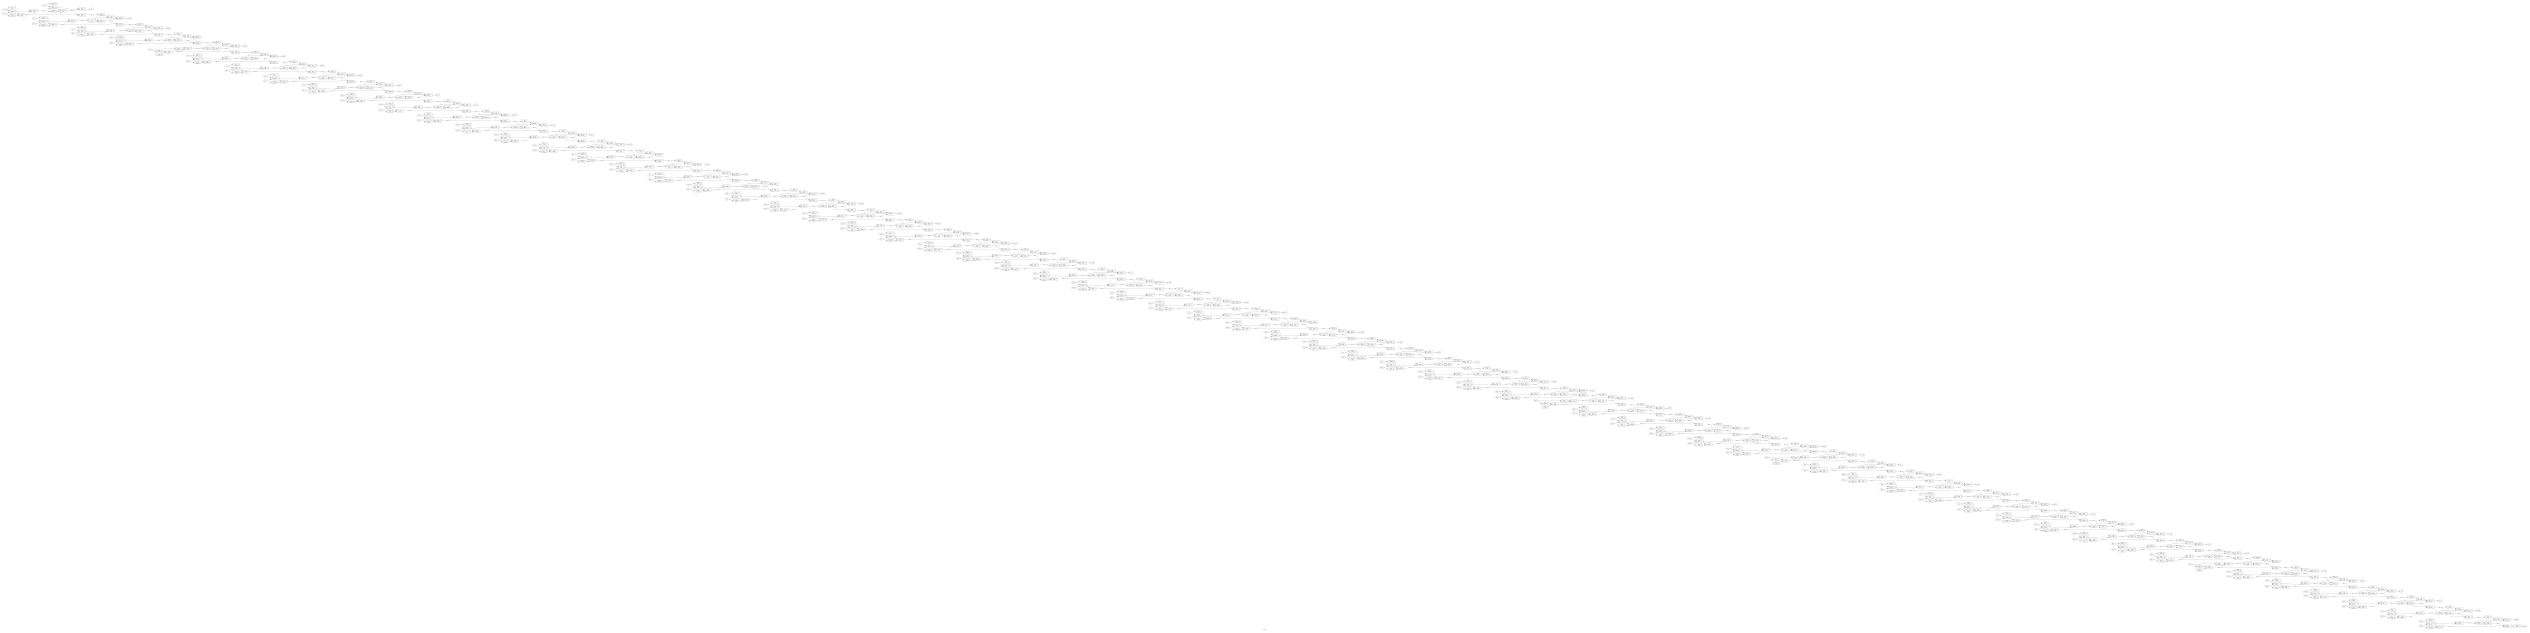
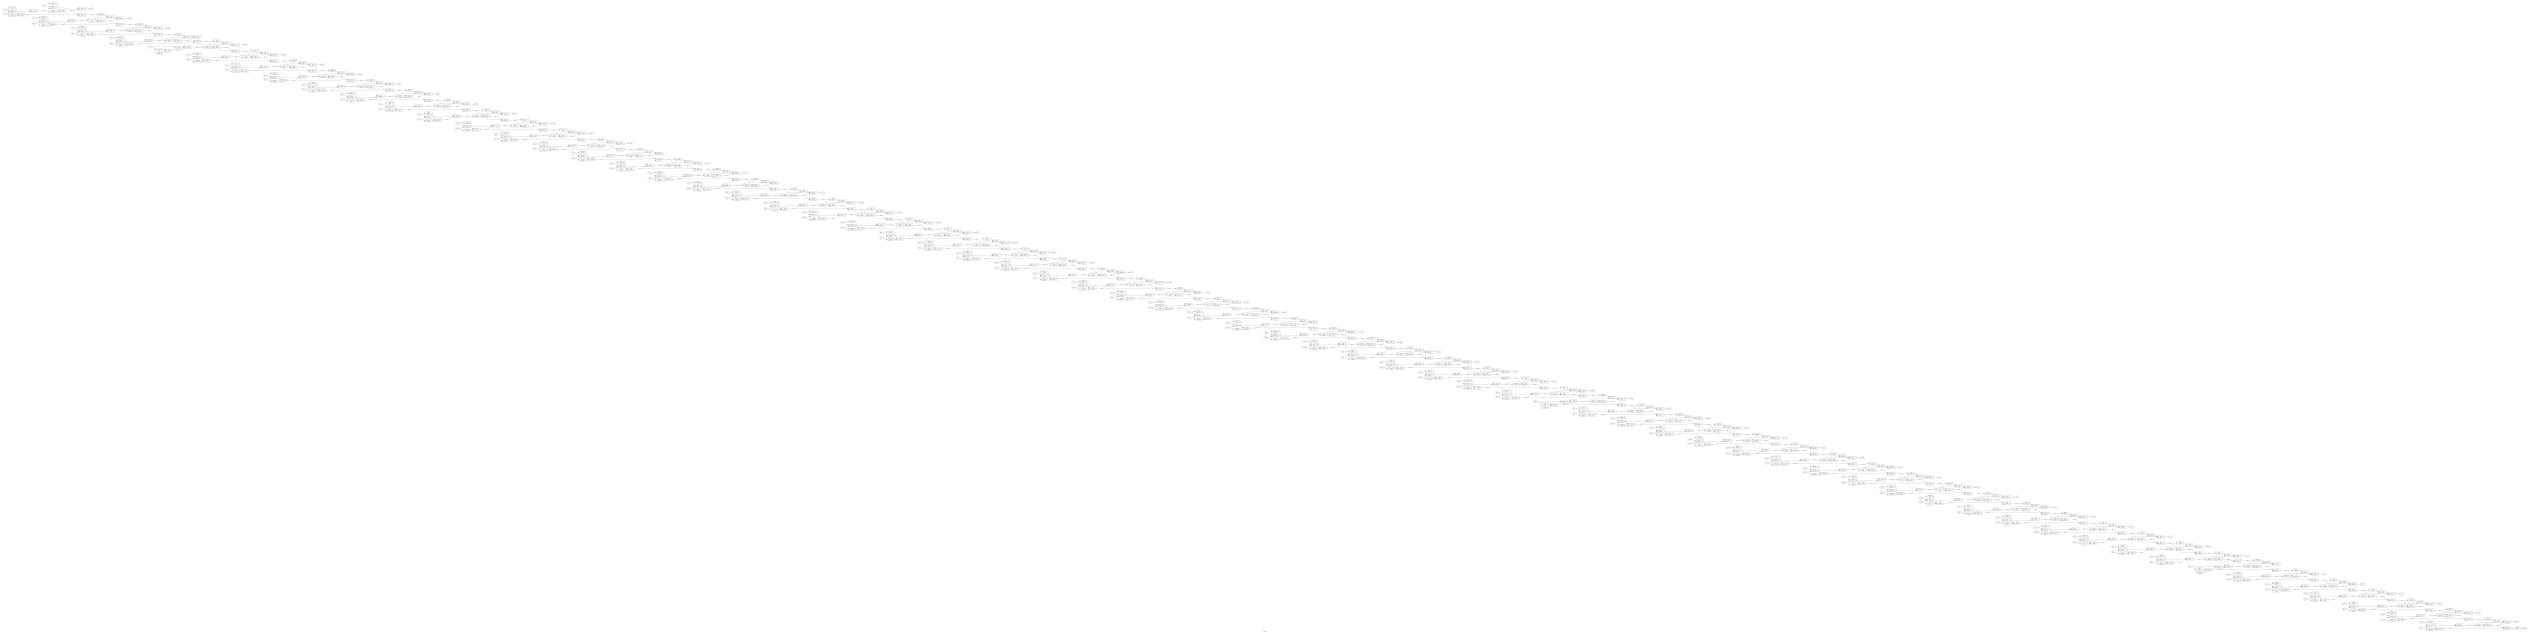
node "B[46]": added
